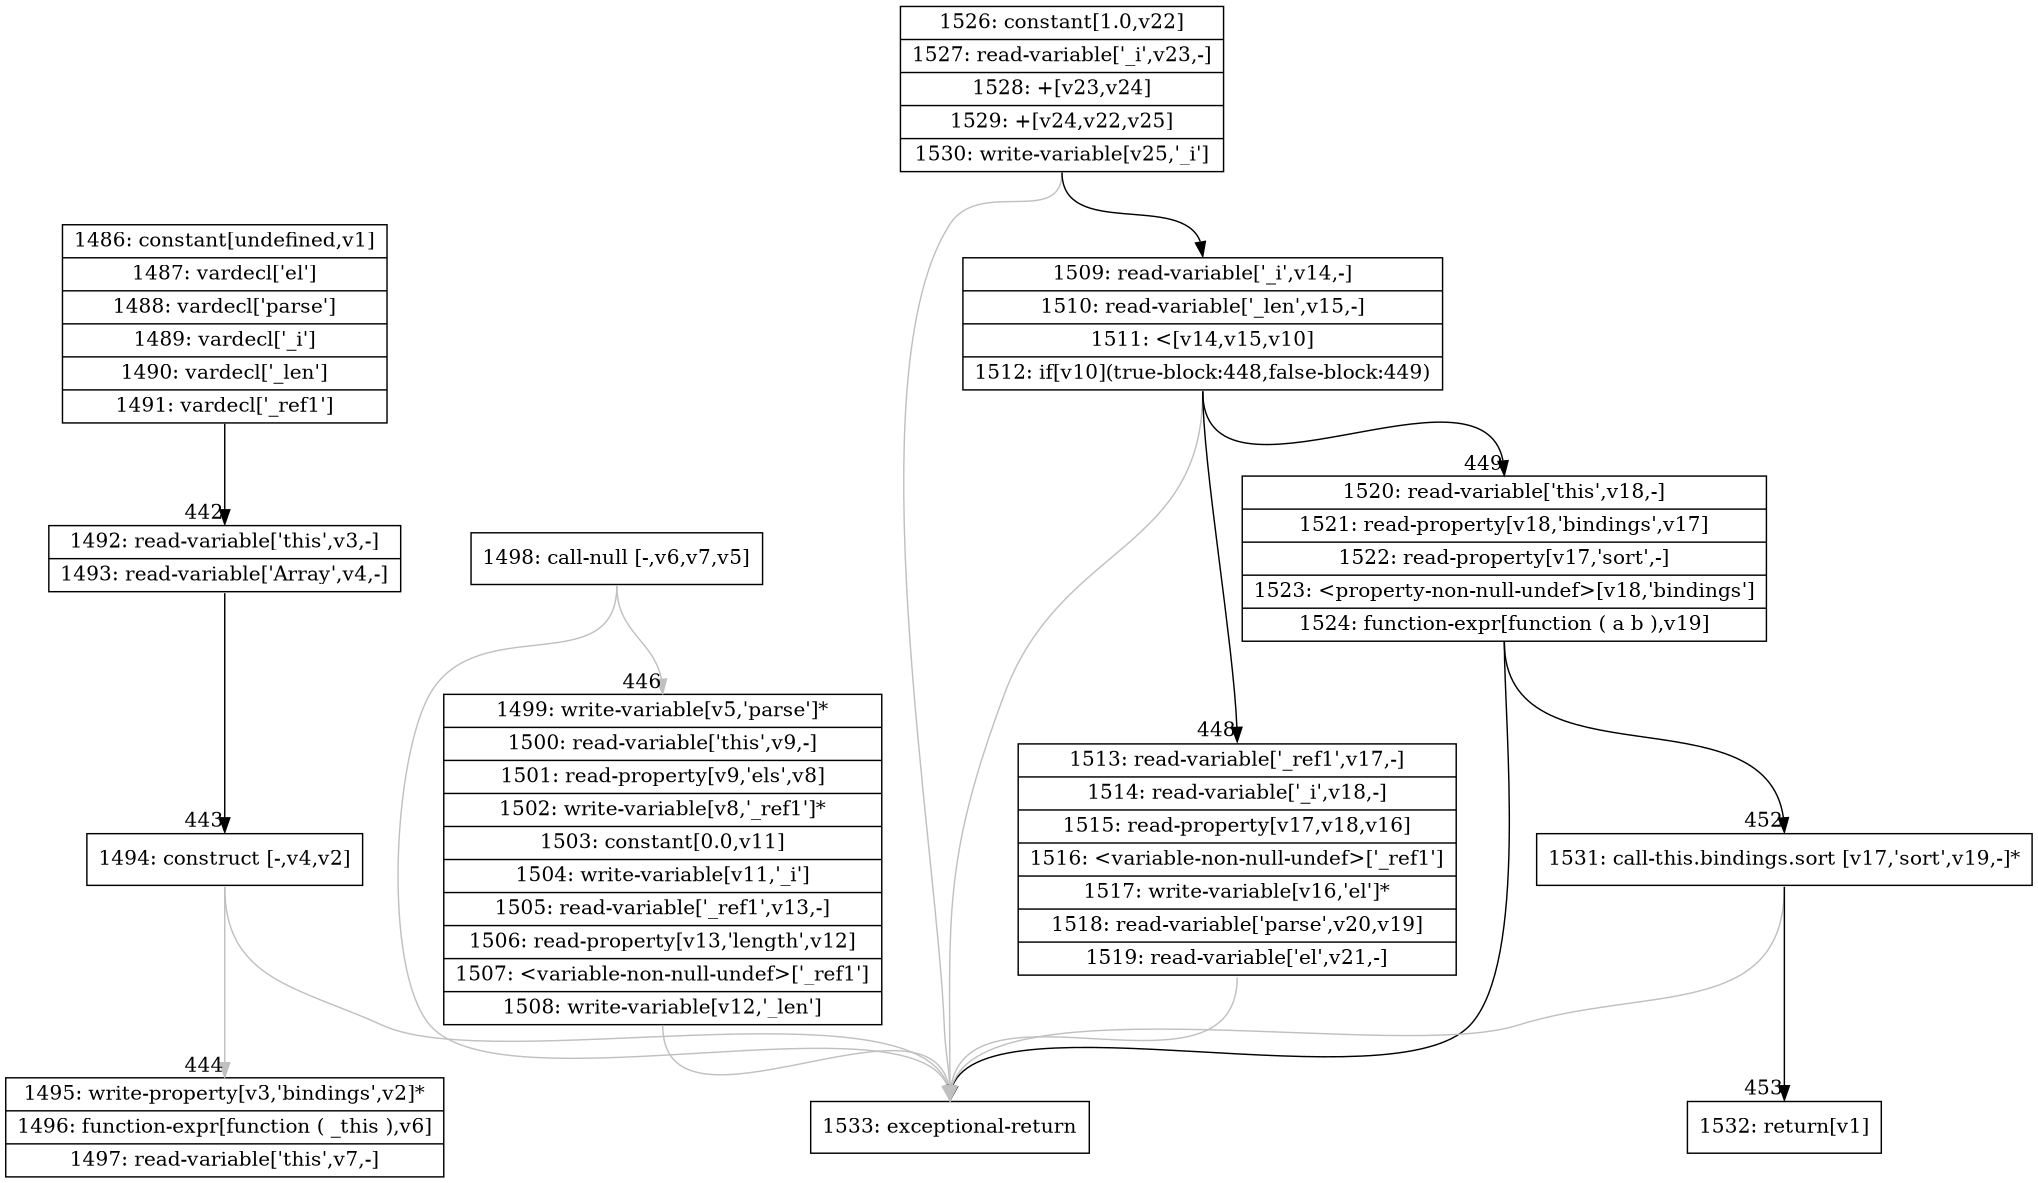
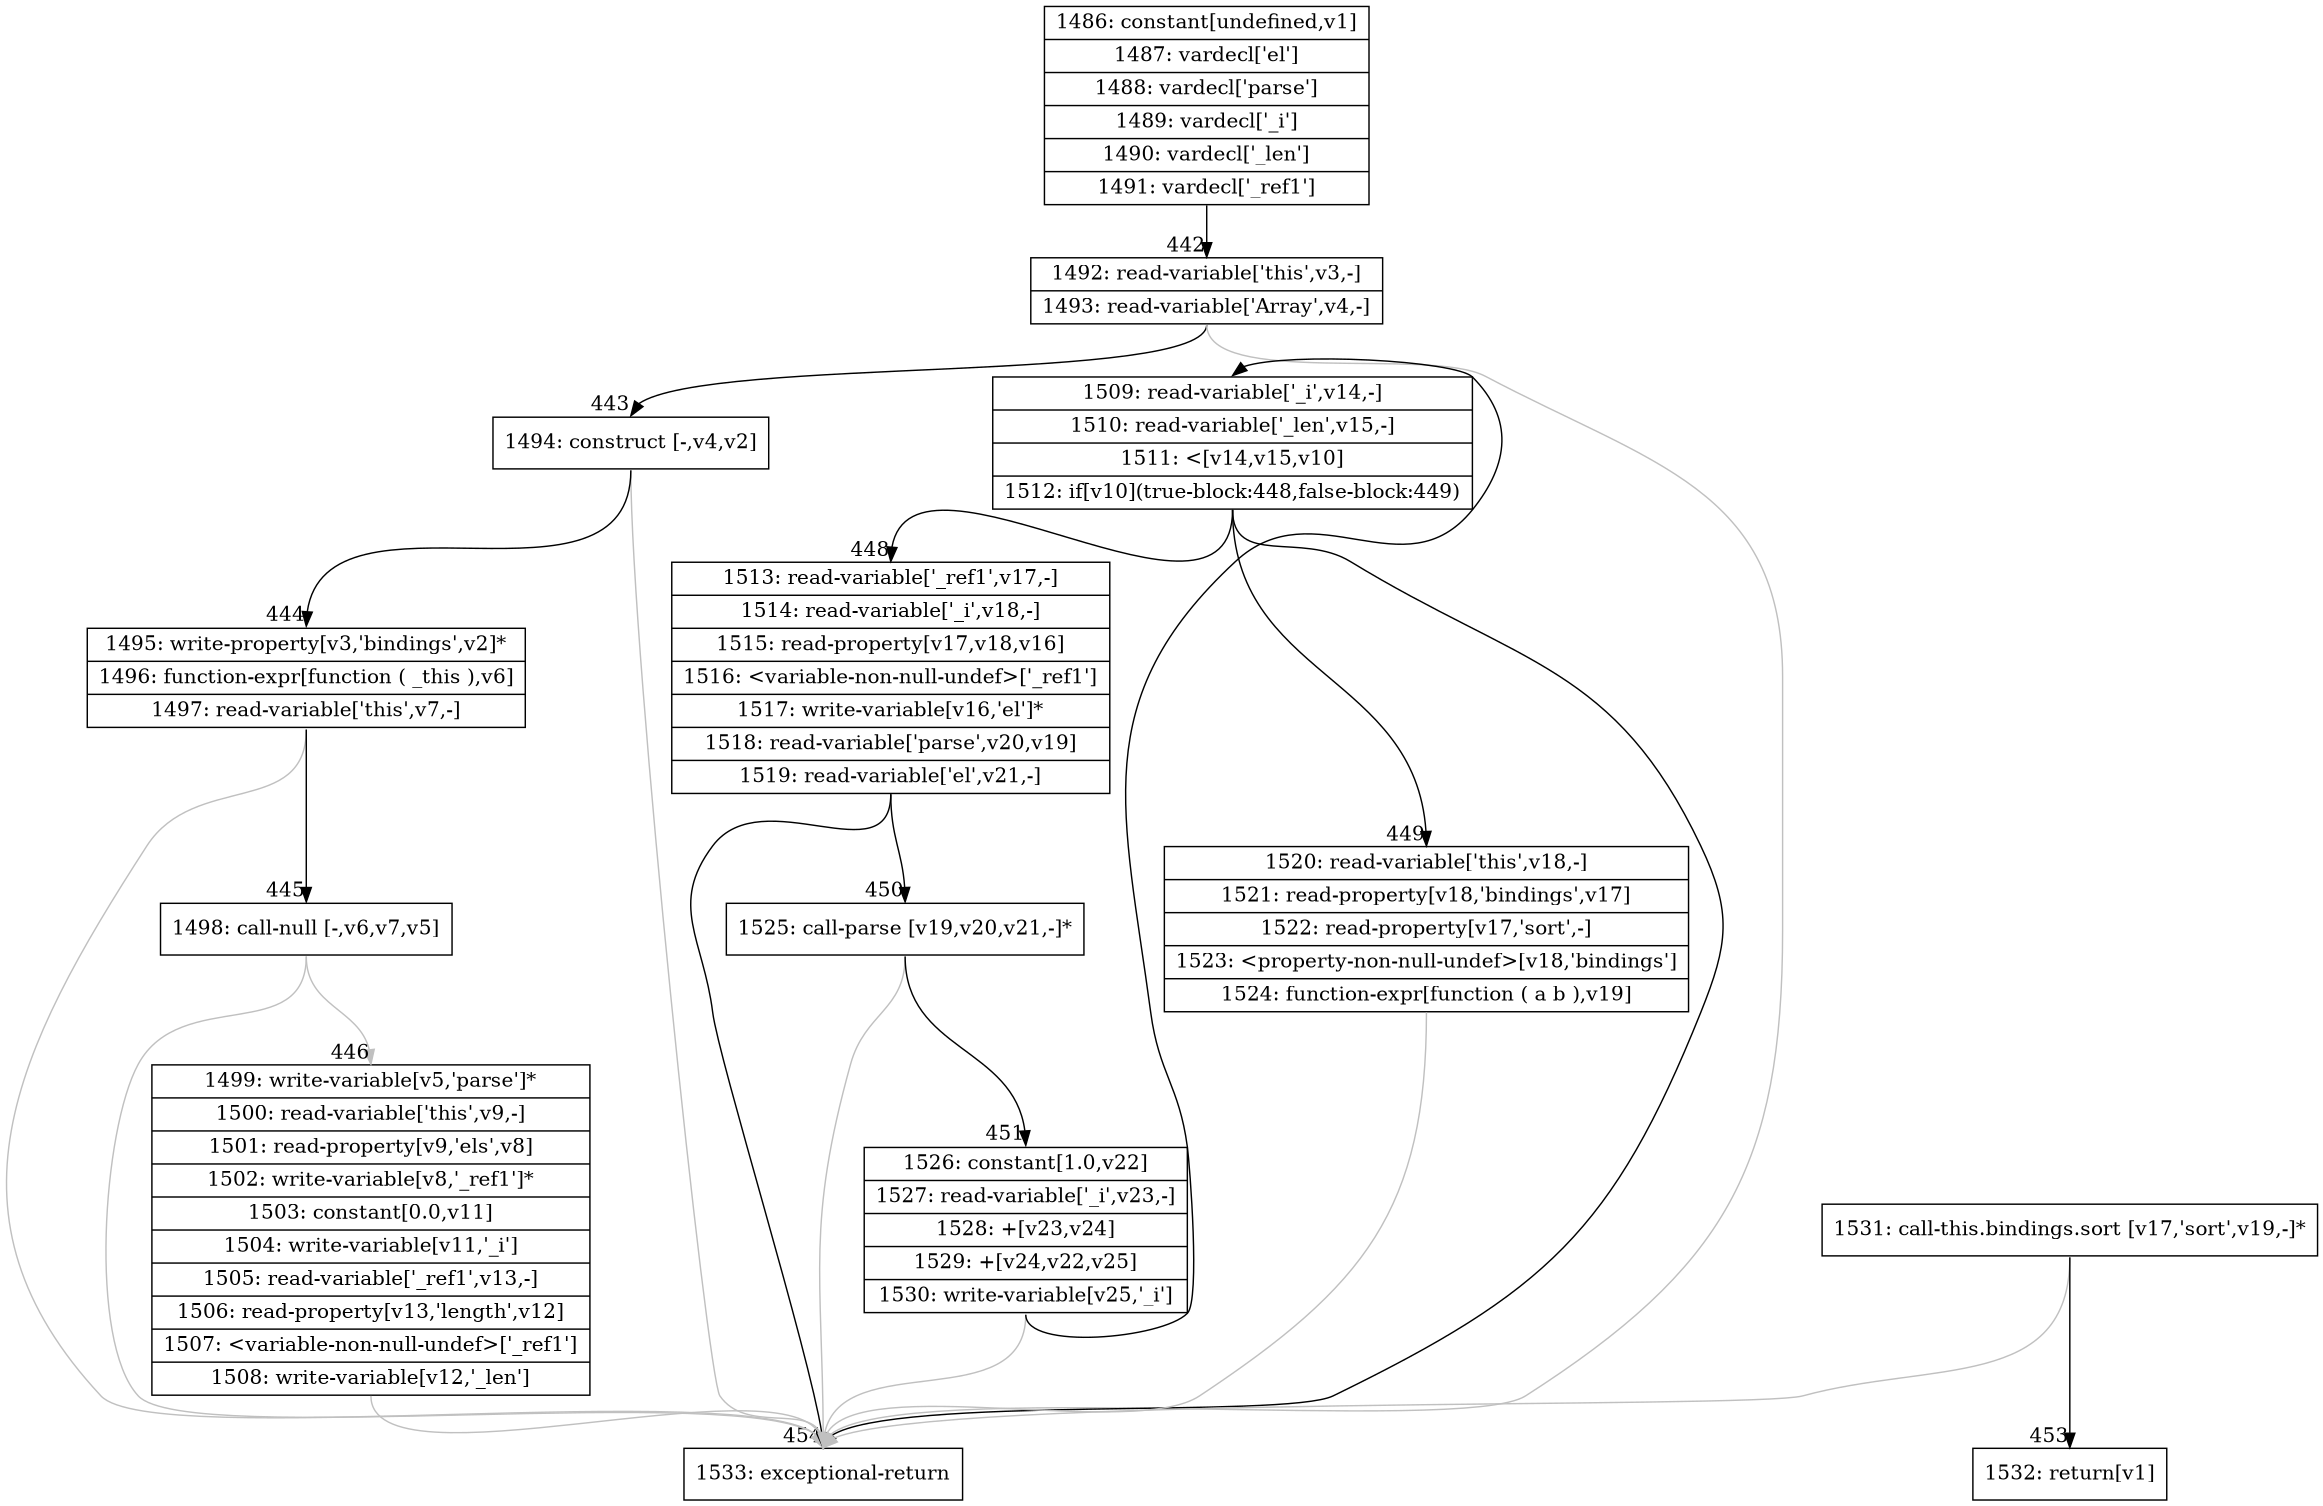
edge "1509: read-variable['_i',v14,-]" -> "1533: exceptional-return": color gray -> black
edge "1520: read-variable['this',v18,-]" -> "1531: call-this.bindings.sort [v17,'sort',v19,-]*": removed
edge "1495: write-property[v3,'bindings',v2]*" -> "1498: call-null [-,v6,v7,v5]": added
node "1525: call-parse [v19,v20,v21,-]*": added
edge "1494: construct [-,v4,v2]" -> "1495: write-property[v3,'bindings',v2]*": color gray -> black
edge "1513: read-variable['_ref1',v17,-]" -> "1533: exceptional-return": color gray -> black
edge "1520: read-variable['this',v18,-]" -> "1533: exceptional-return": color black -> gray
edge "1492: read-variable['this',v3,-]" -> "1533: exceptional-return": added
edge "1495: write-property[v3,'bindings',v2]*" -> "1533: exceptional-return": added
